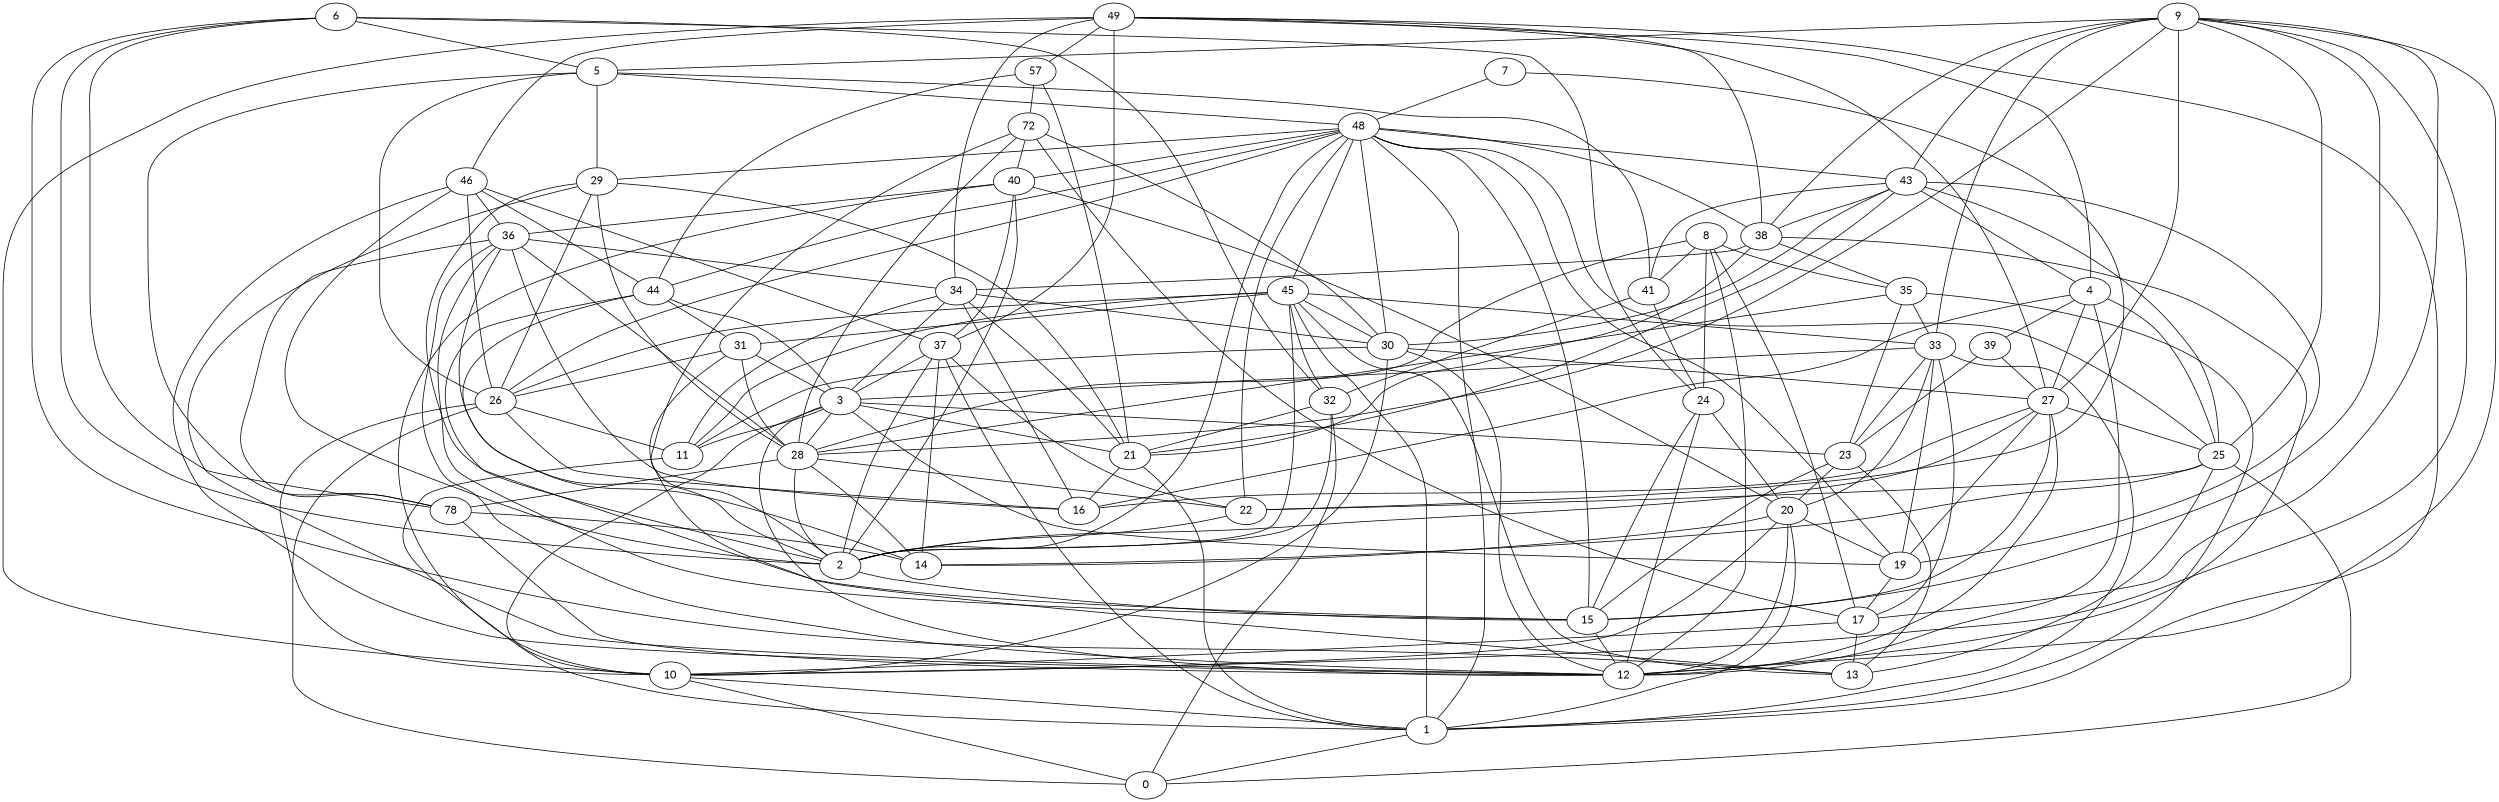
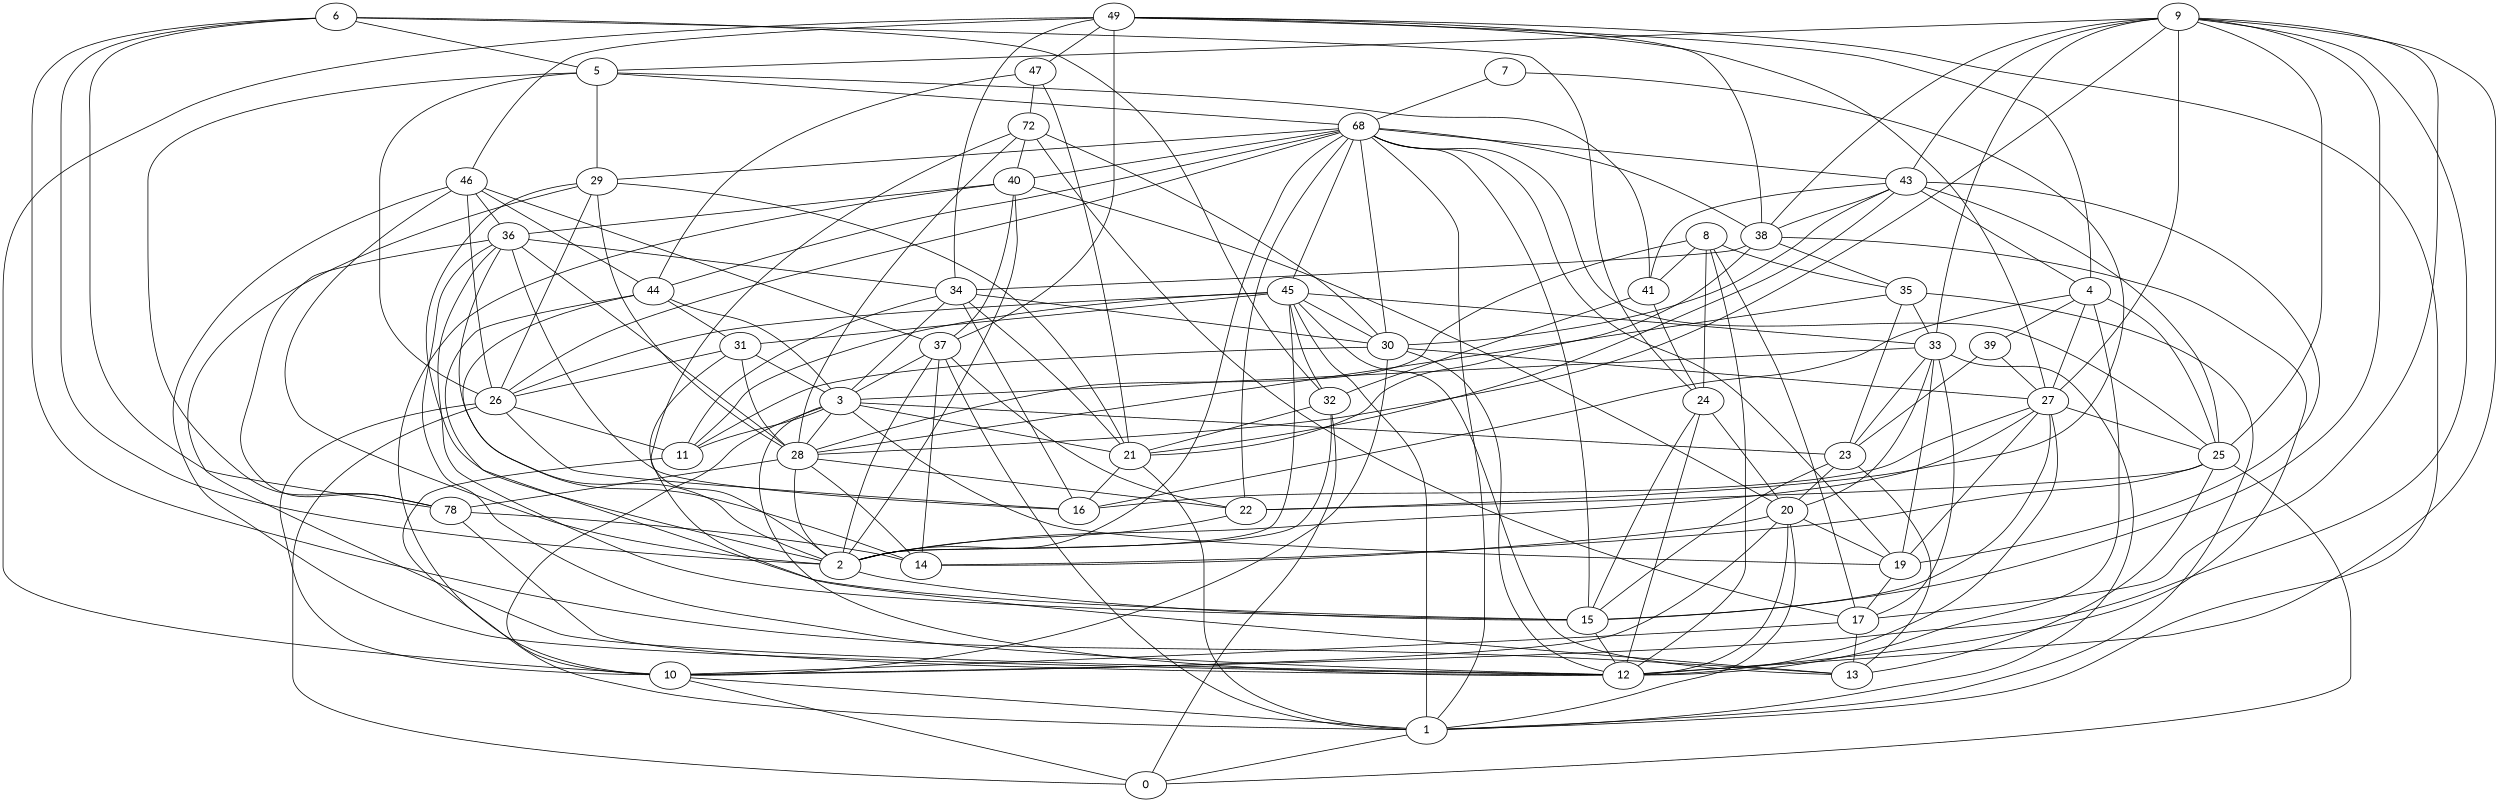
node "57": label "57" -> "47"
node "48": label "48" -> "68"
